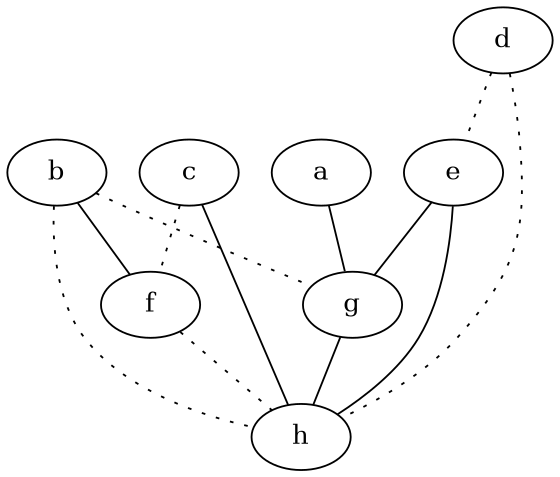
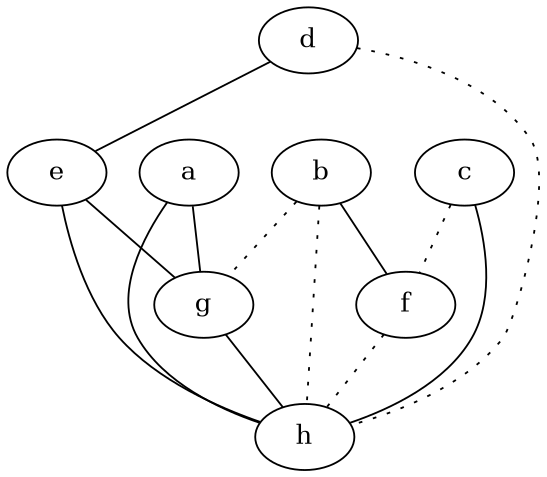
edge "d" -- "e": style dotted -> solid
edge "a" -- "h": added
